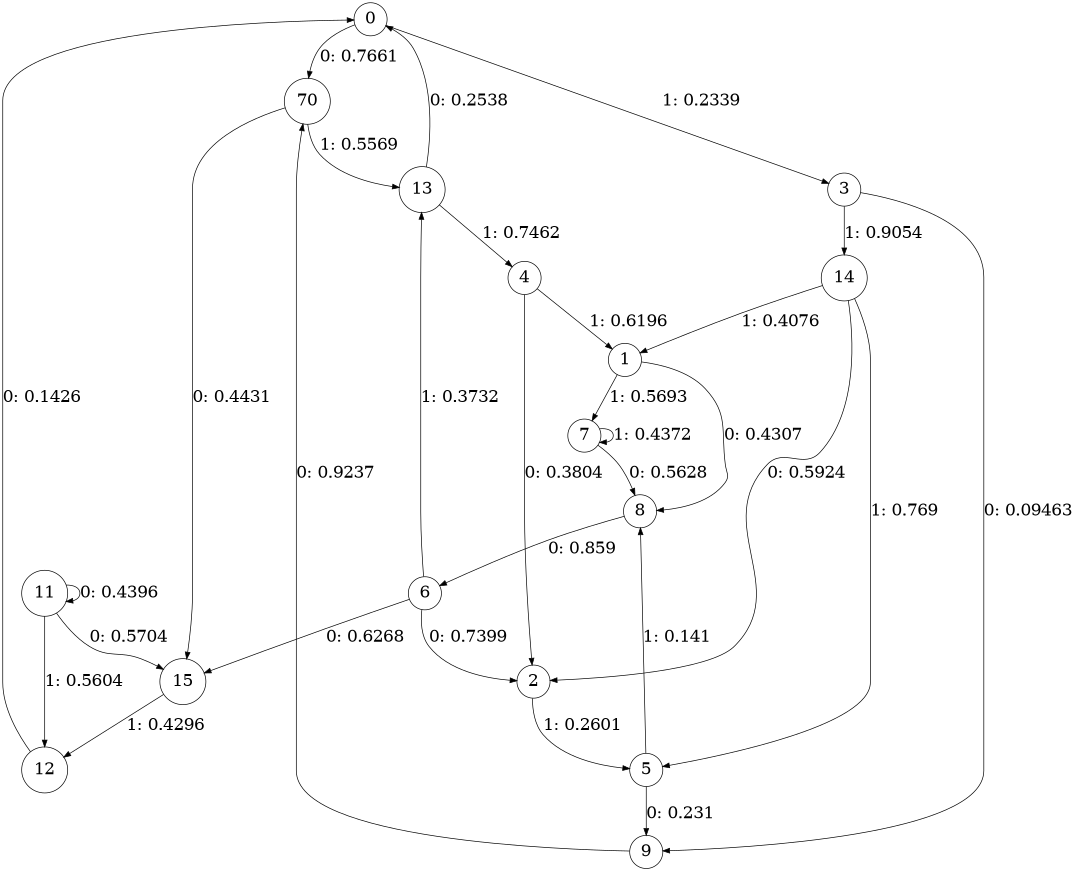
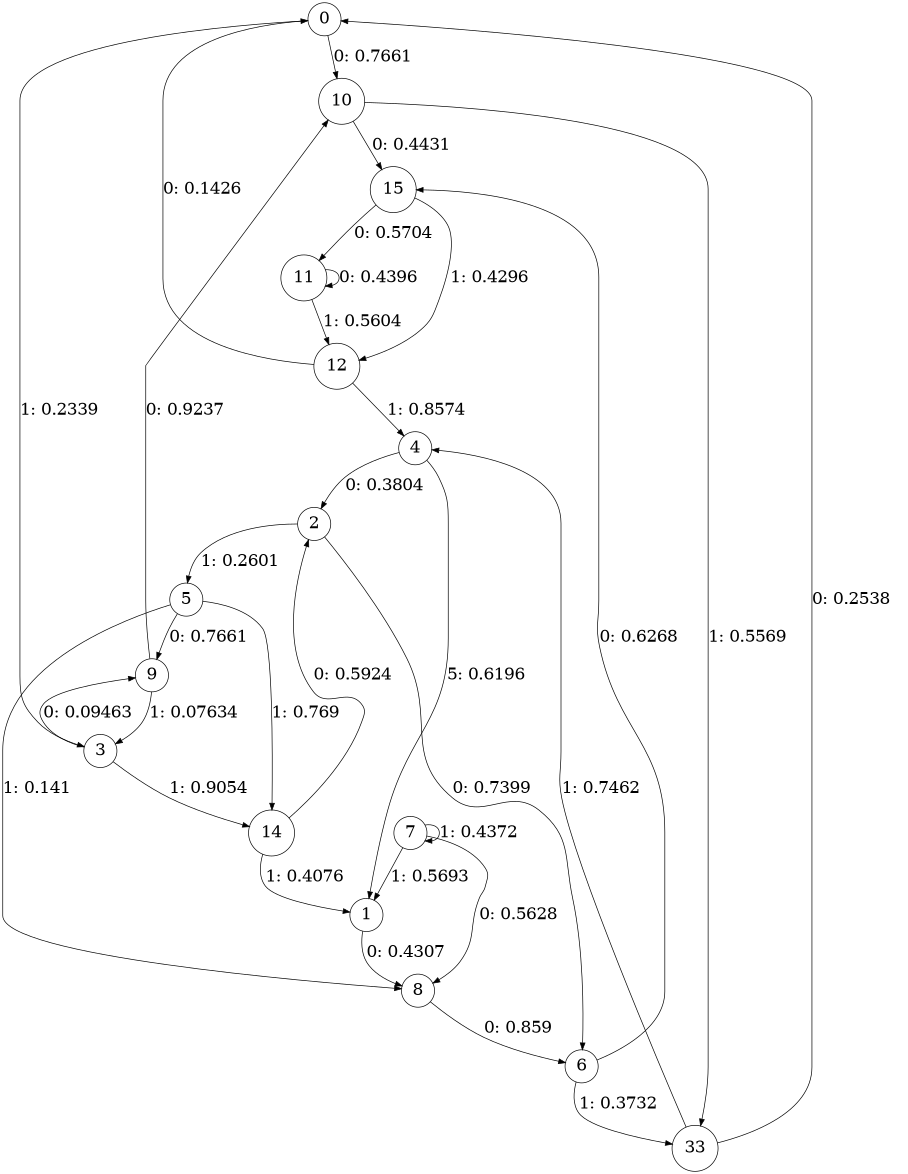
node "70": label "70" -> "10"
node "13": label "13" -> "33"
edge "4" -> "1": label "1: 0.6196   " -> "5: 0.6196   "
edge "1" -> "7": reversed
edge "12" -> "4": added, label "1: 0.8574"
edge "14" -> "5": reversed
edge "11" -> "15": reversed
edge "6" -> "2": reversed
edge "9" -> "3": added, label "1: 0.07634"
edge "5" -> "9": label "0: 0.231    " -> "0: 0.7661   "
